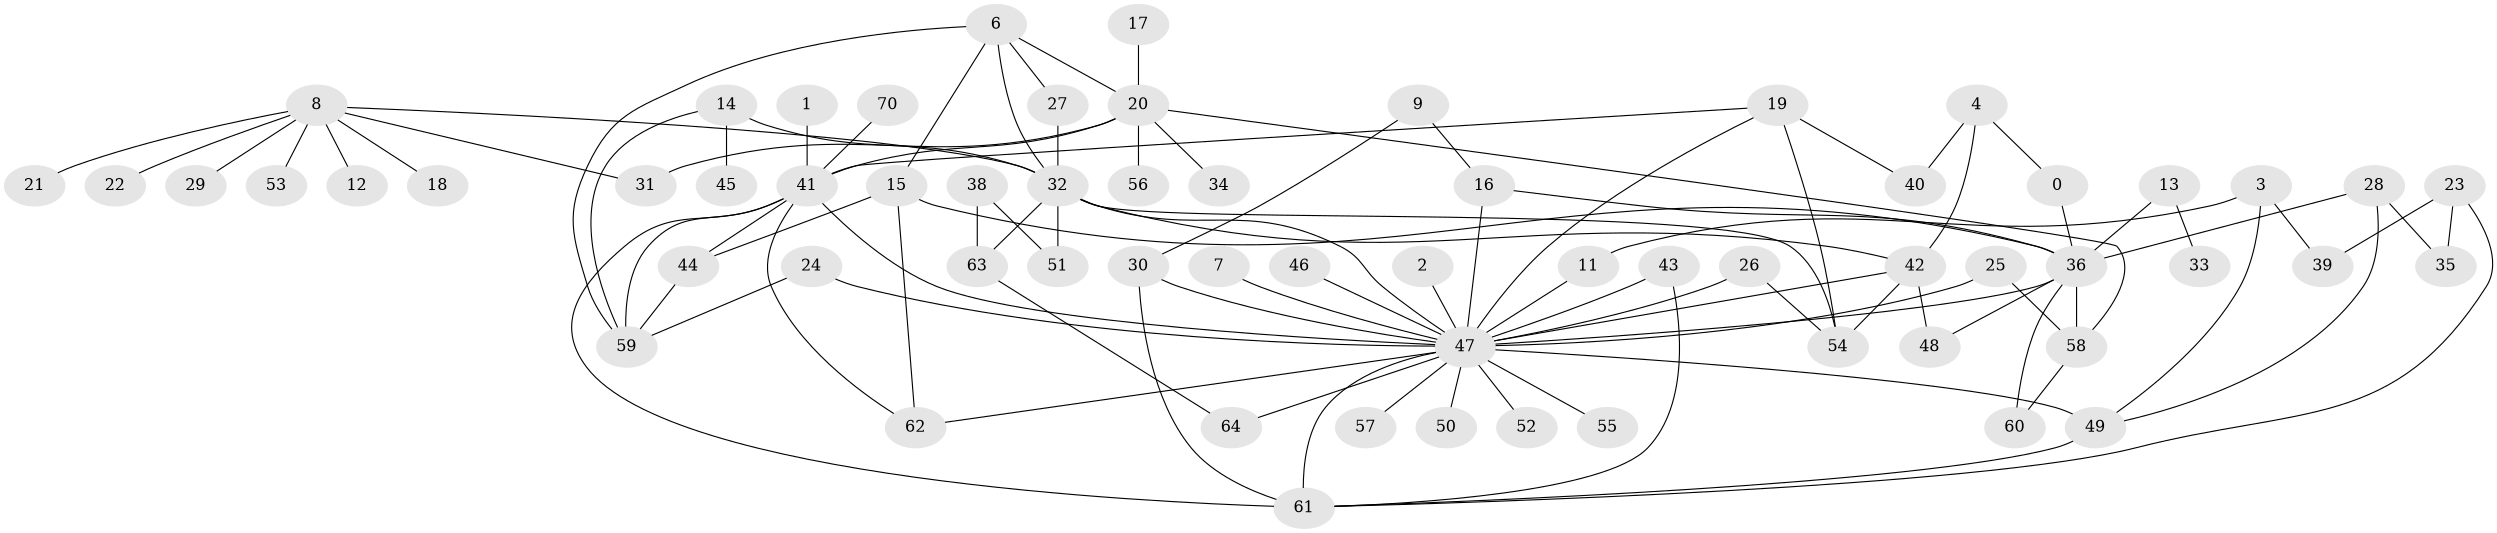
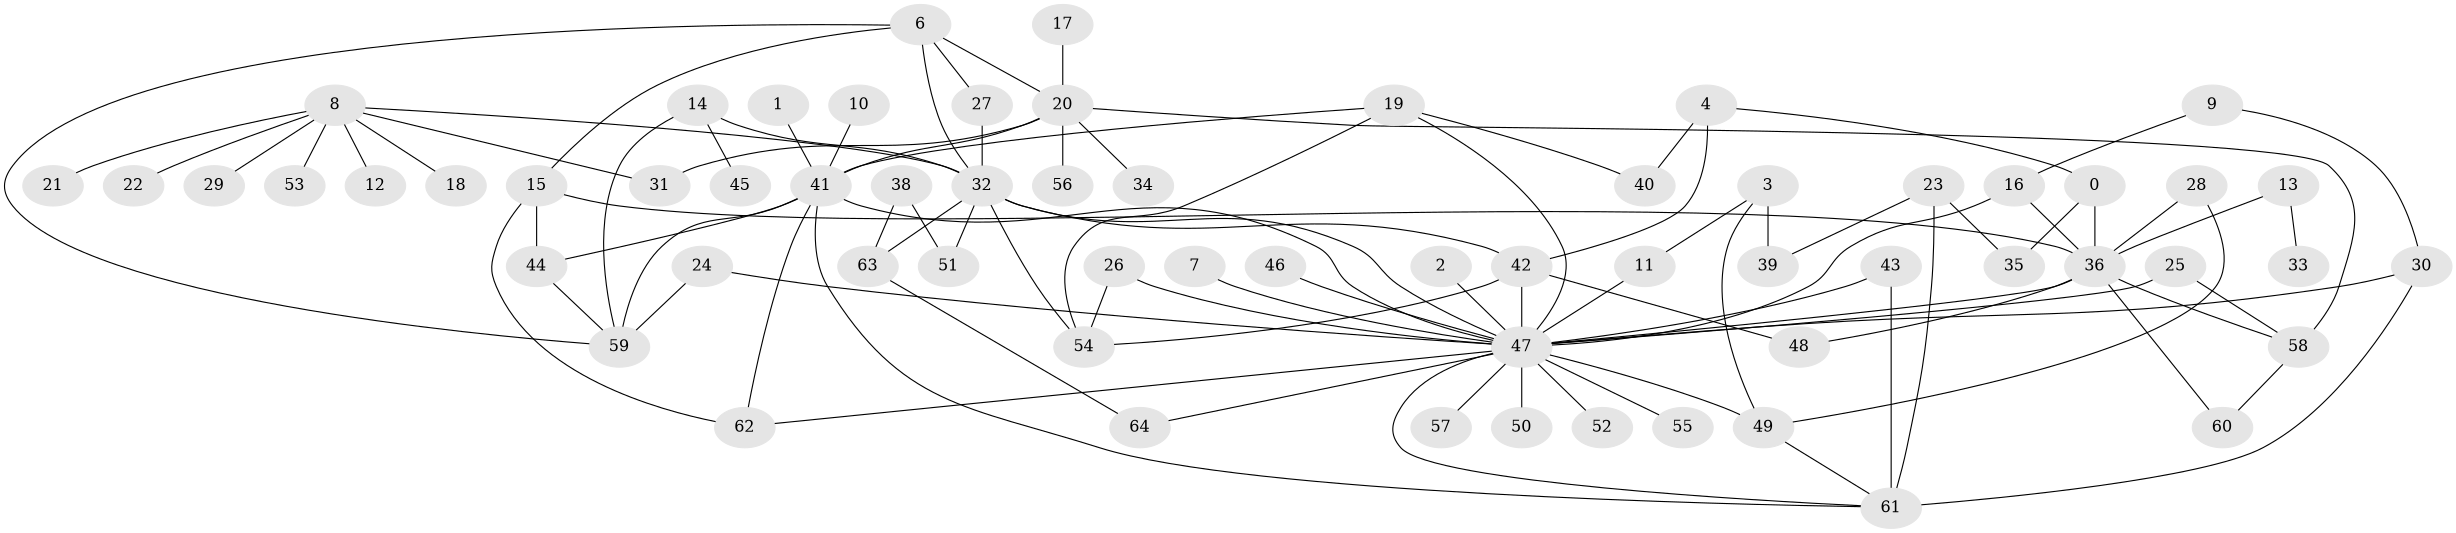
node "70": label "70" -> "10"
edge "28" -- "35": now "0" -- "35"
